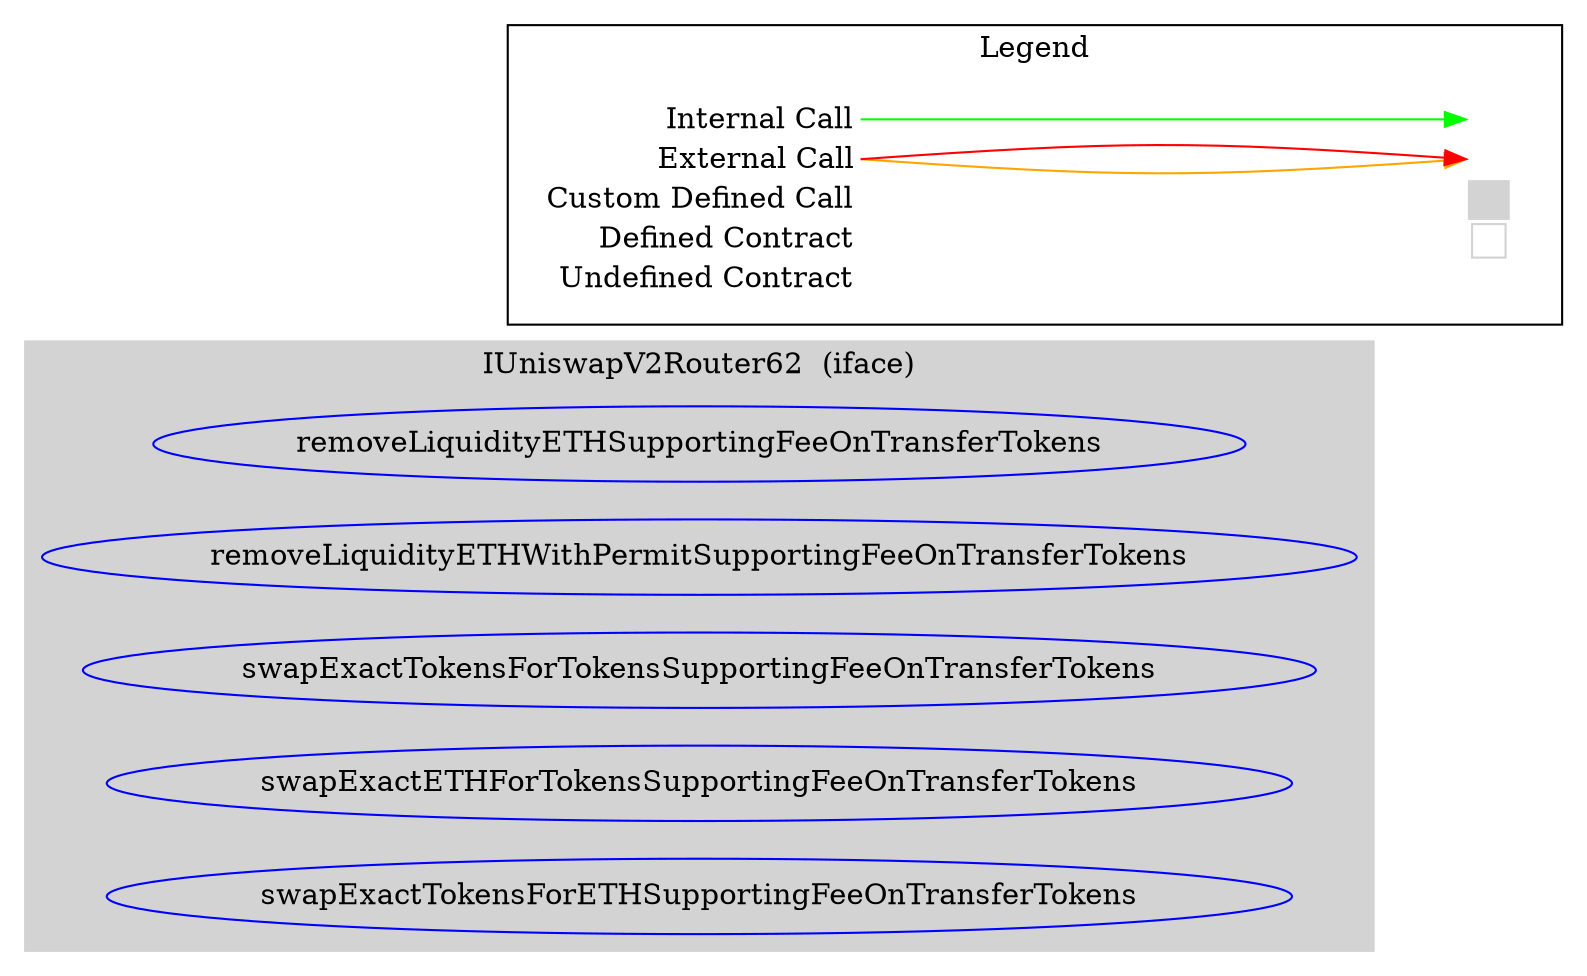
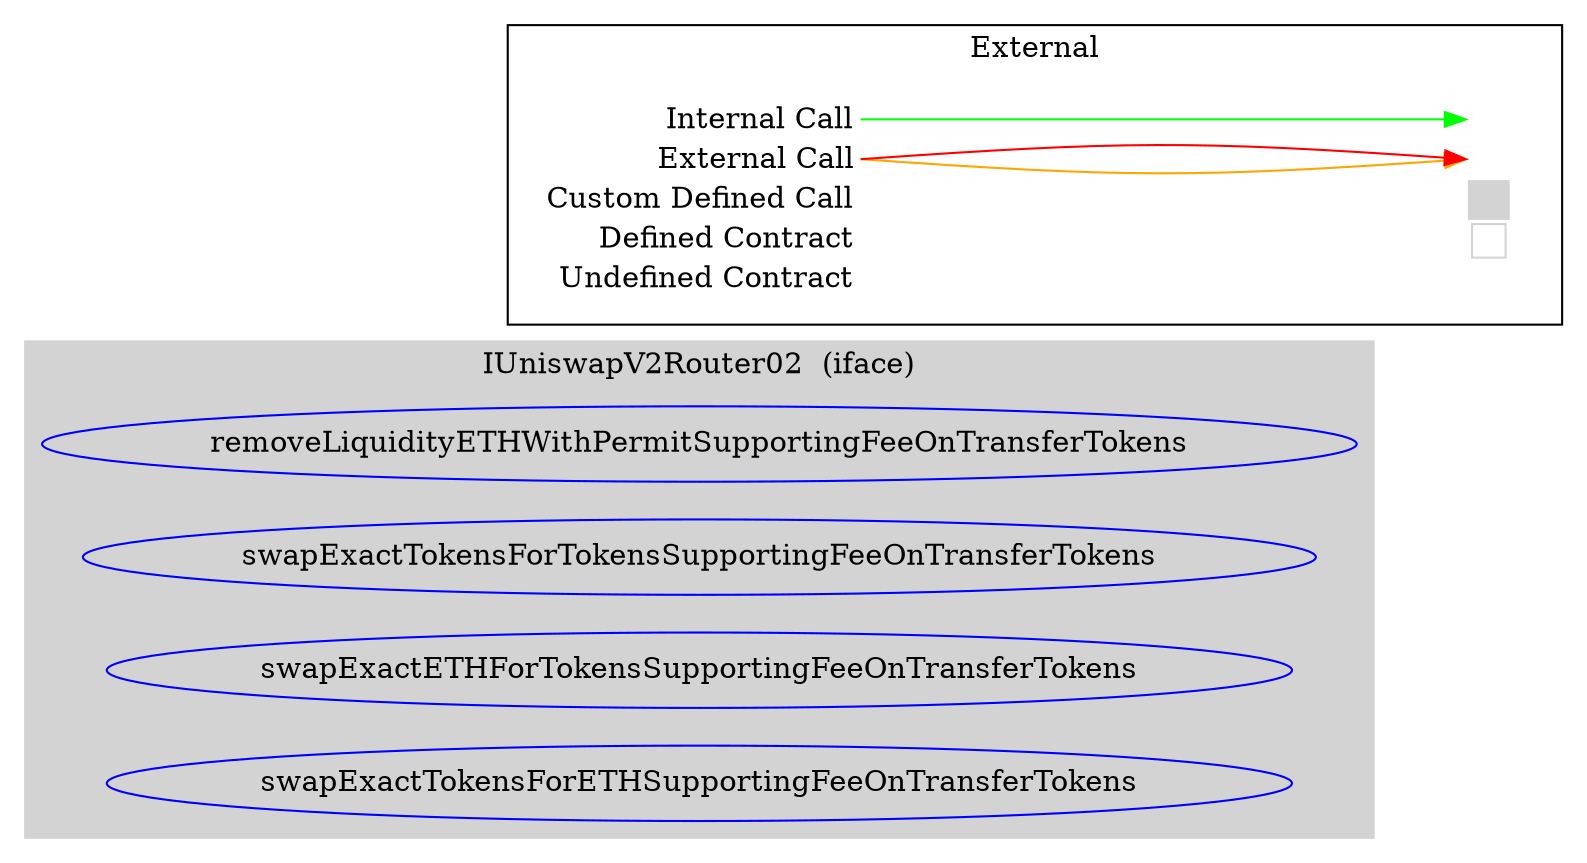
cluster "Legend": label "Legend" -> "External"
cluster "IUniswapV2Router62  (iface)": label "IUniswapV2Router62  (iface)" -> "IUniswapV2Router02  (iface)"
node "removeLiquidityETHSupportingFeeOnTransferTokens": removed
